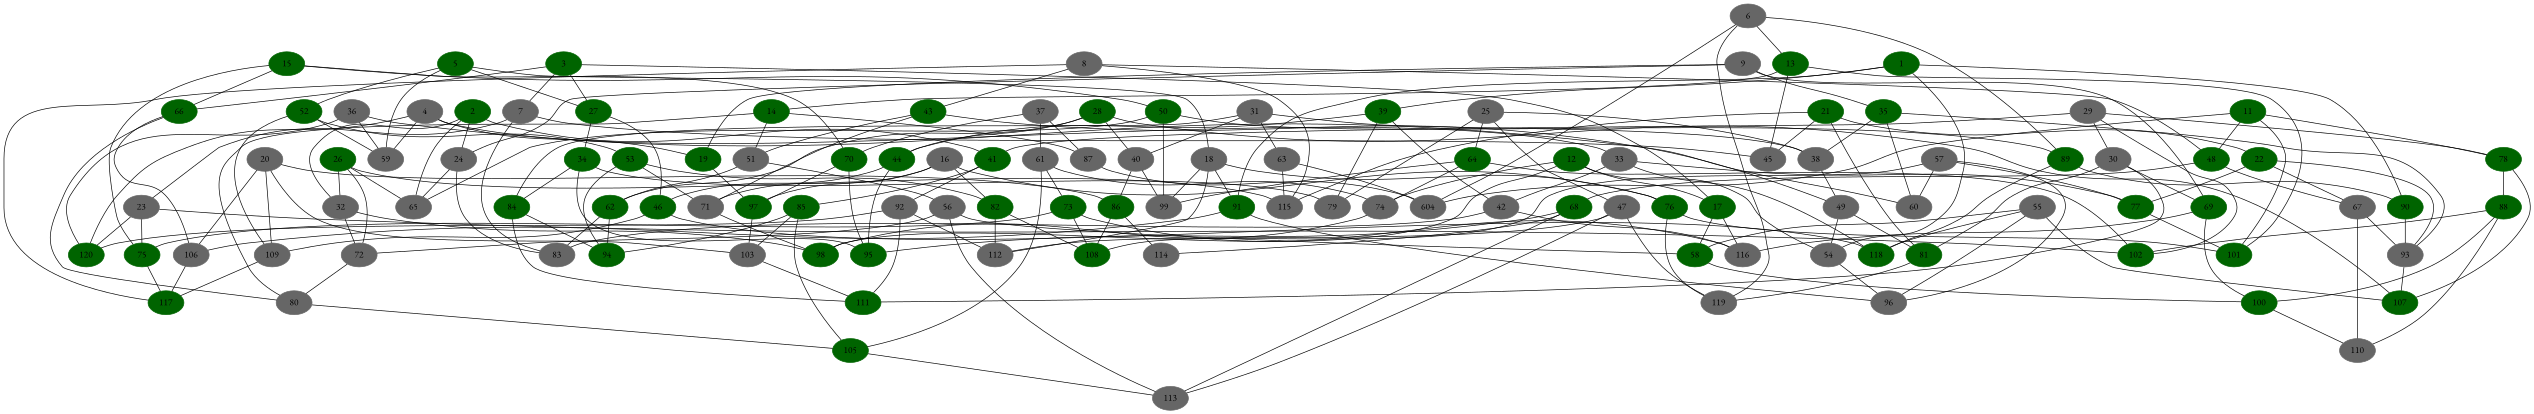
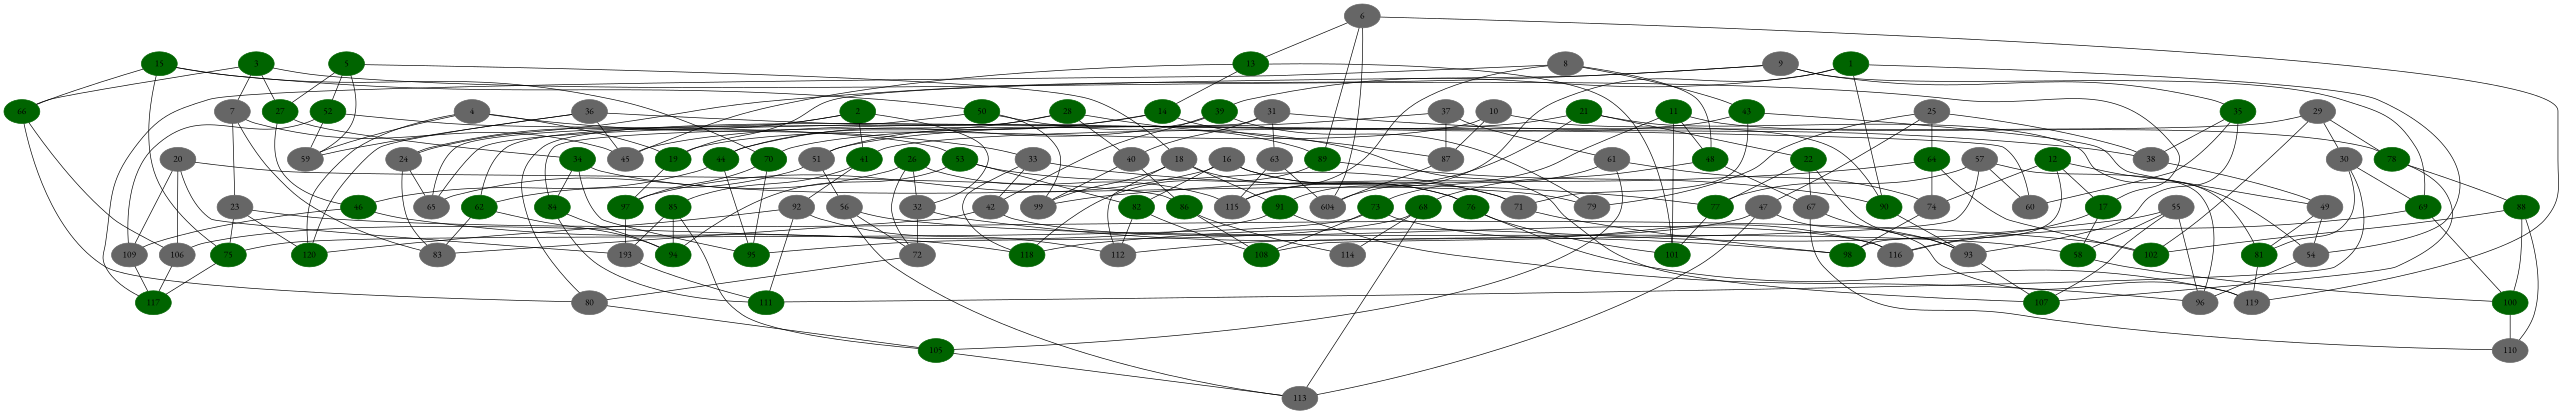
node "10": added
edge "36" -- "45": added
node "103": label "103" -> "193"
